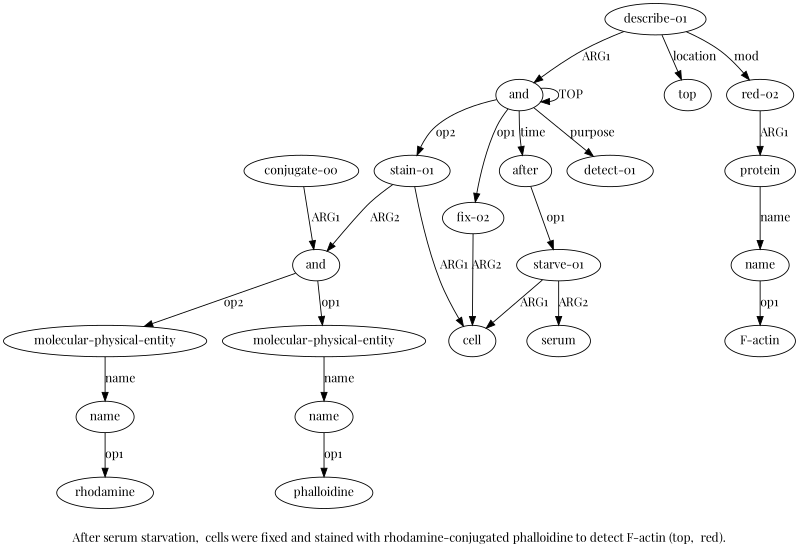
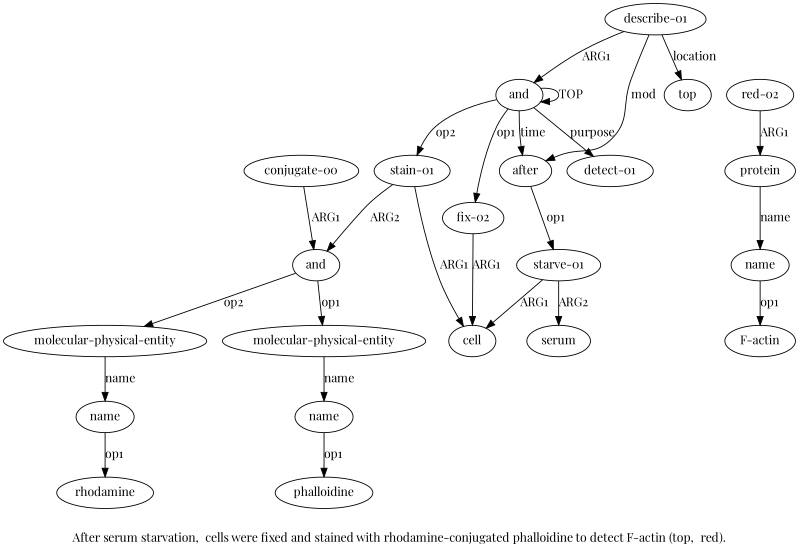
edge "describe-01" -> "red-02": now "describe-01" -> "after"
edge "fix-02" -> "cell": label "ARG2" -> "ARG1"
